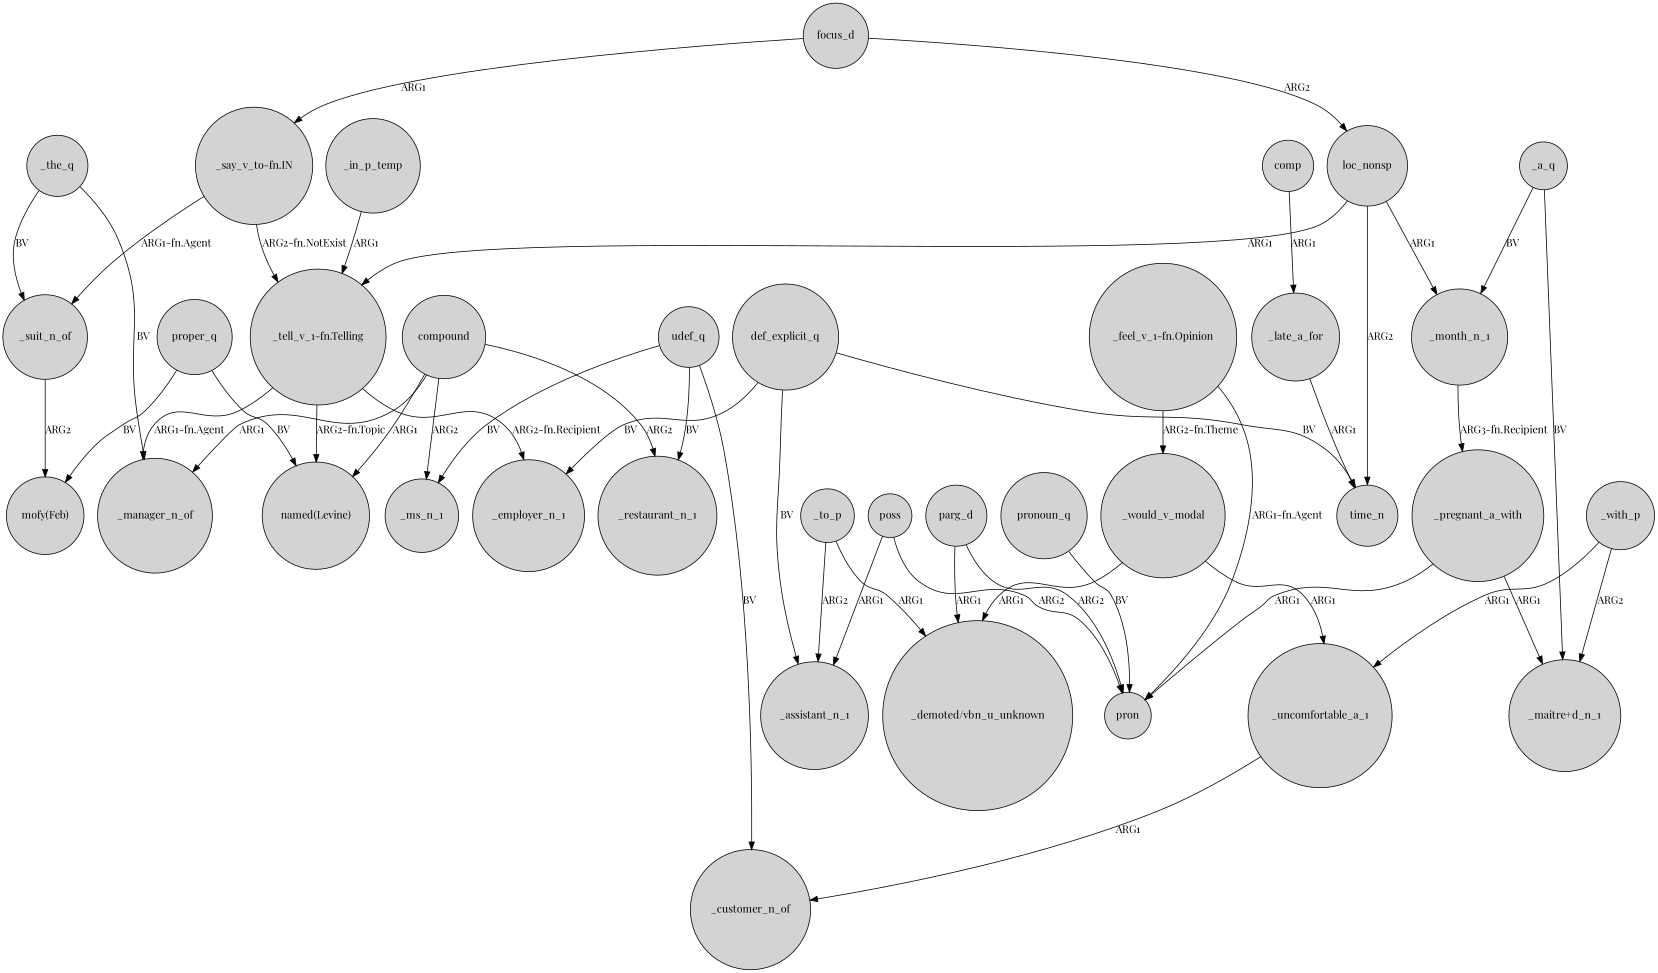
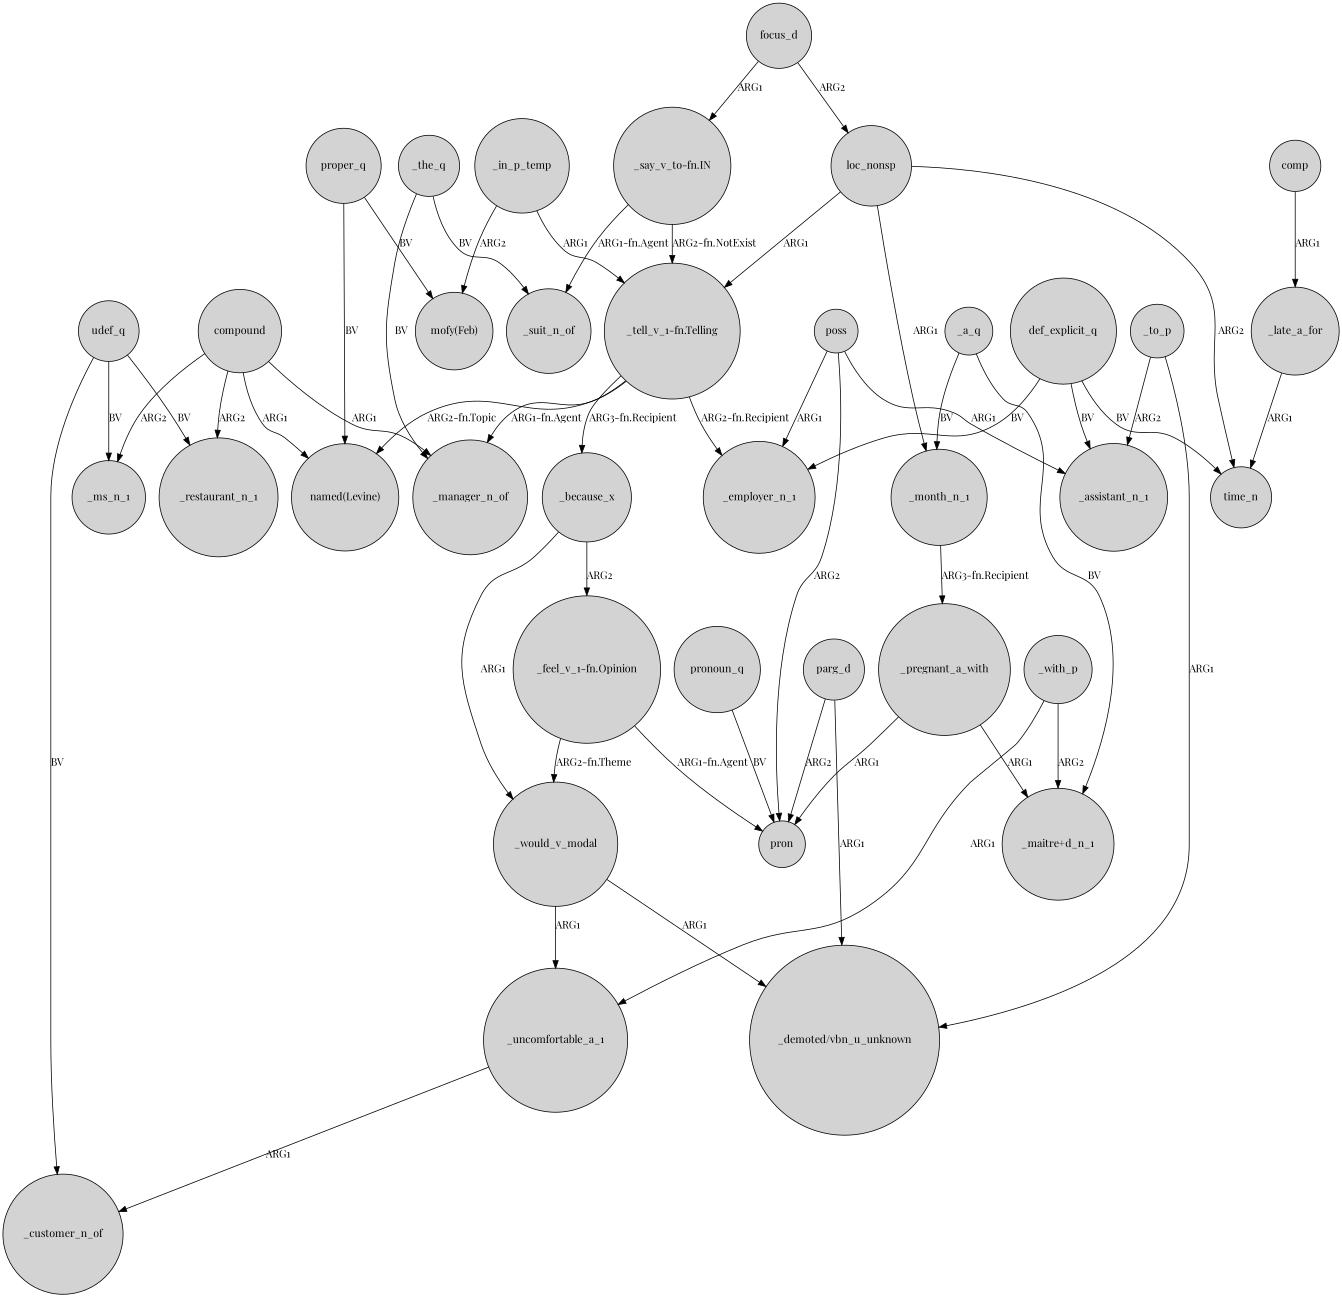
edge "poss" -> "_employer_n_1": added, label "ARG1"
edge "_suit_n_of" -> "mofy(Feb)": now "_in_p_temp" -> "mofy(Feb)"
node "_because_x": added
